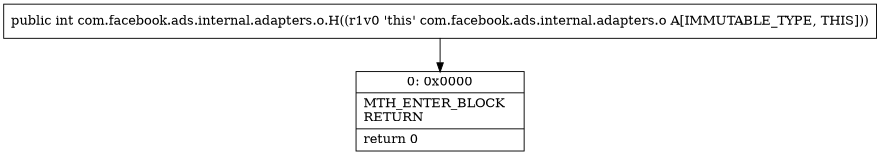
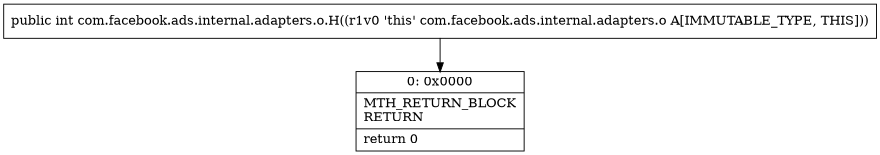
node "0: 0x0000": text "MTH_ENTER_BLOCK" -> "MTH_RETURN_BLOCK"
